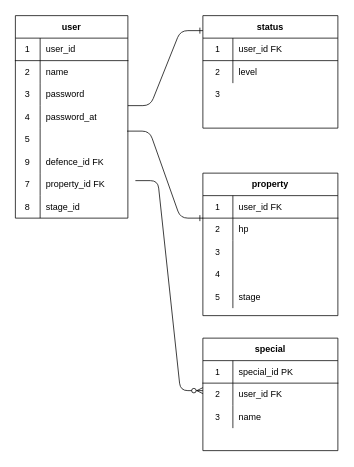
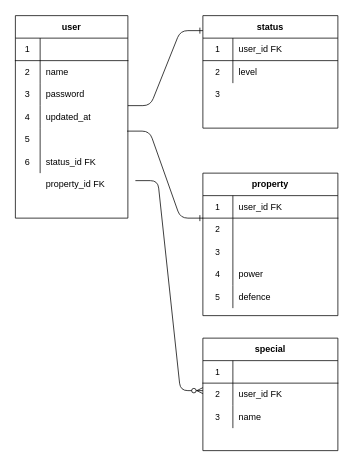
node "user_id": removed
node "password_at": label "password_at" -> "updated_at"
node "9": label "9" -> "6"
node "defence_id FK": label "defence_id FK" -> "status_id FK"
node "7": removed
node "8": removed
node "stage_id": removed
node "hp": removed
node "power": added
node "stage": label "stage" -> "defence"
node "special_id PK": removed
